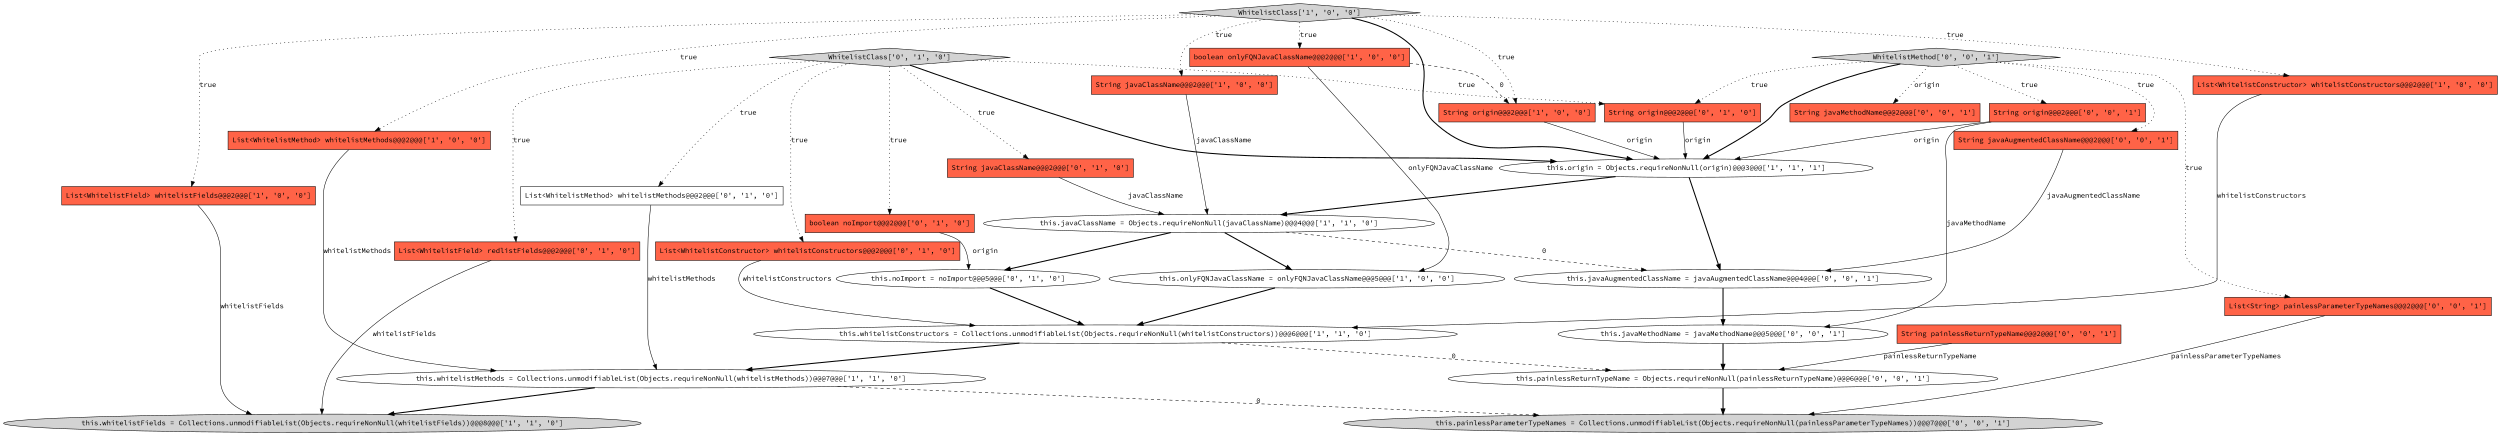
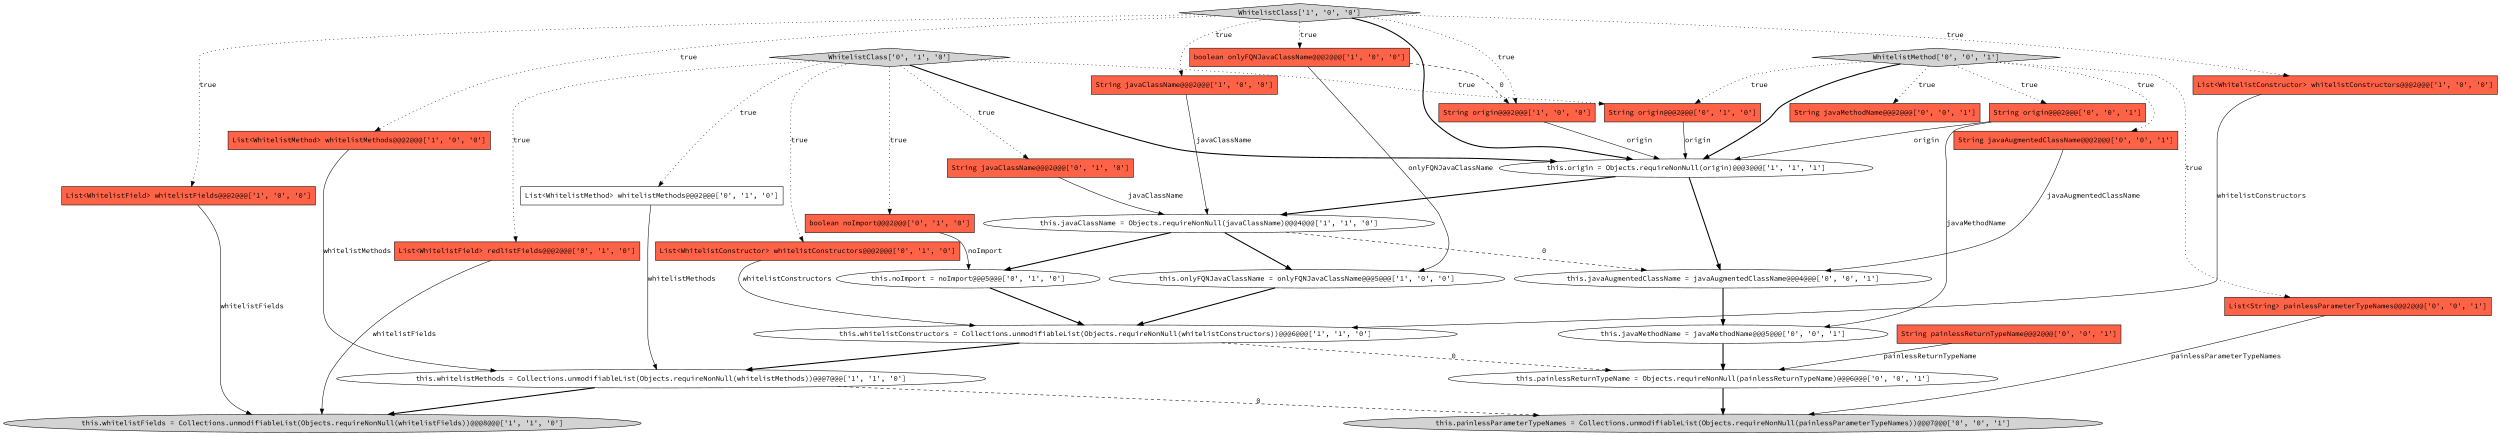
edge "WhitelistMethod['0', '0', '1']" -> "String javaMethodName@@@2@@@['0', '0', '1']": label "origin" -> "true"
edge "boolean noImport@@@2@@@['0', '1', '0']" -> "this.noImport = noImport@@@5@@@['0', '1', '0']": label "origin" -> "noImport"
